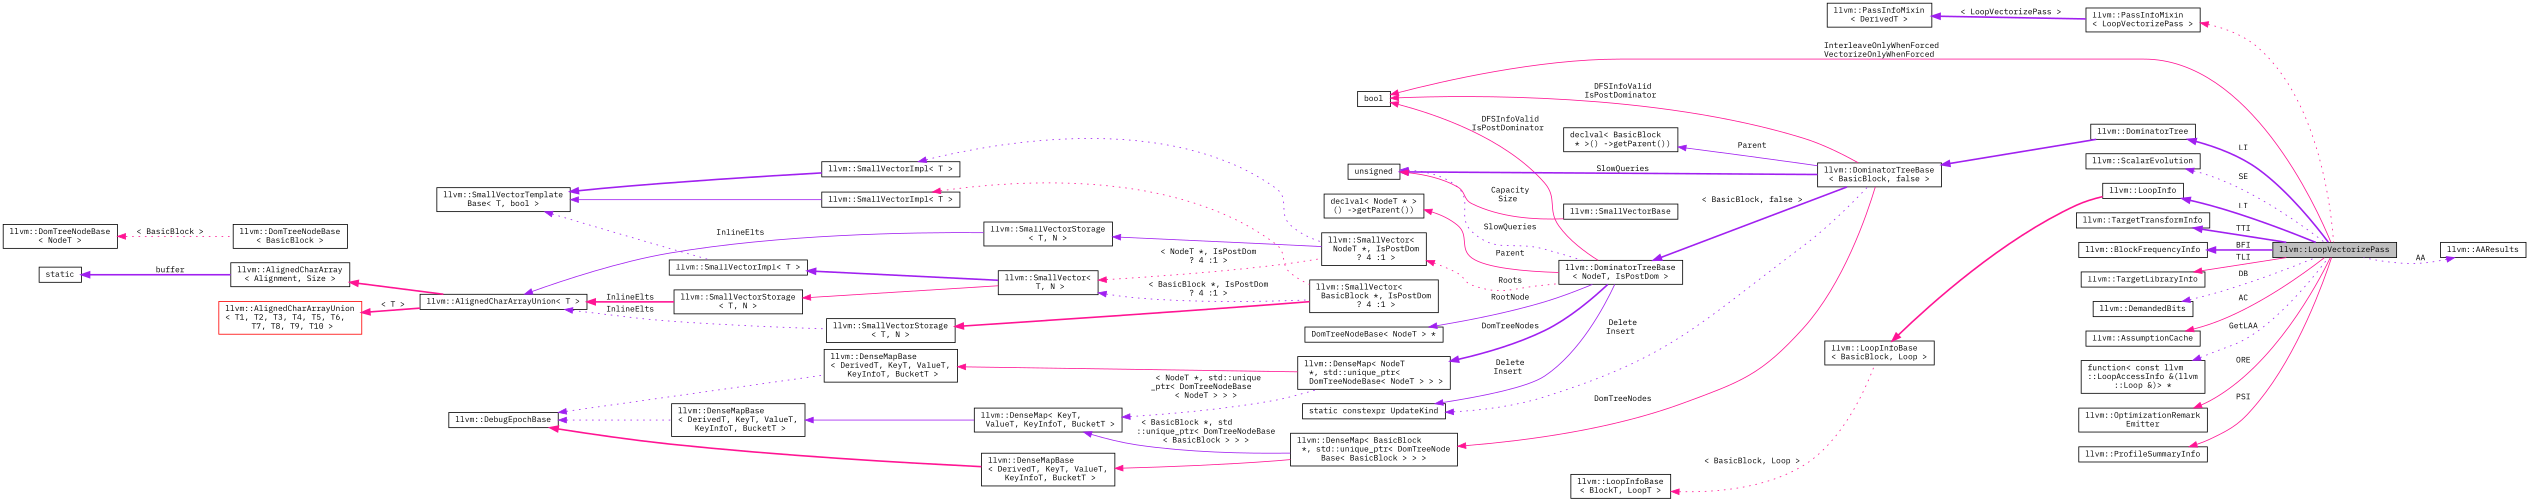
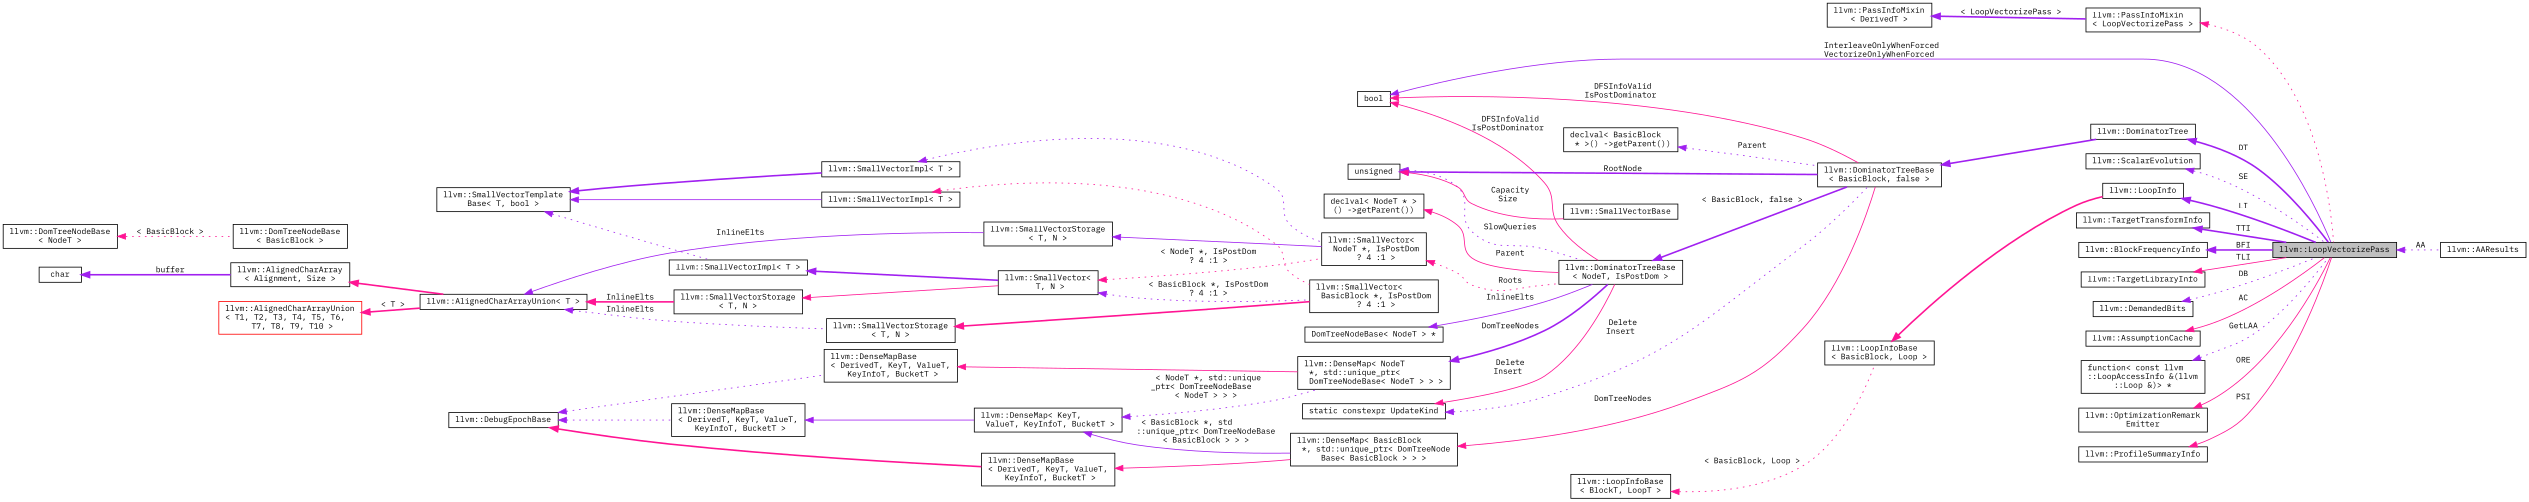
edge "llvm::LoopVectorizePass" -> "bool": color deeppink -> purple
edge "llvm::LoopVectorizePass" -> "llvm::DominatorTree": label " LI" -> " DT"
edge "llvm::DominatorTreeBase < BasicBlock, false >" -> "declval< BasicBlock * >() ->getParent())": style solid -> dotted
edge "llvm::DominatorTreeBase < BasicBlock, false >" -> "unsigned": label " SlowQueries" -> " RootNode"
edge "llvm::LoopVectorizePass" -> "llvm::AAResults": reversed
node "static": label "static" -> "char"
edge "llvm::DominatorTreeBase < NodeT, IsPostDom >" -> "DomTreeNodeBase< NodeT > *": label " RootNode" -> " InlineElts"
edge "llvm::DominatorTreeBase < NodeT, IsPostDom >" -> "static constexpr UpdateKind": color purple -> deeppink
